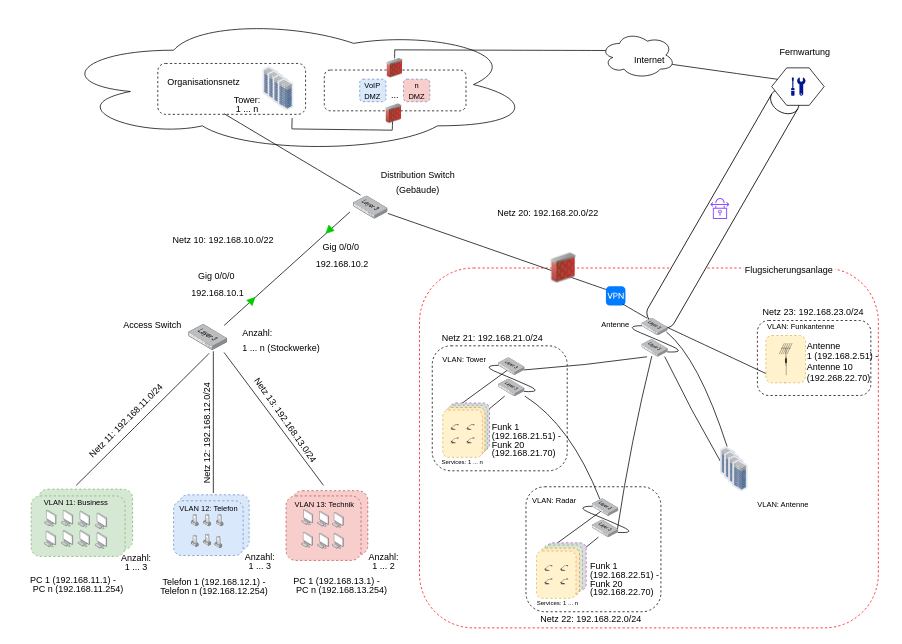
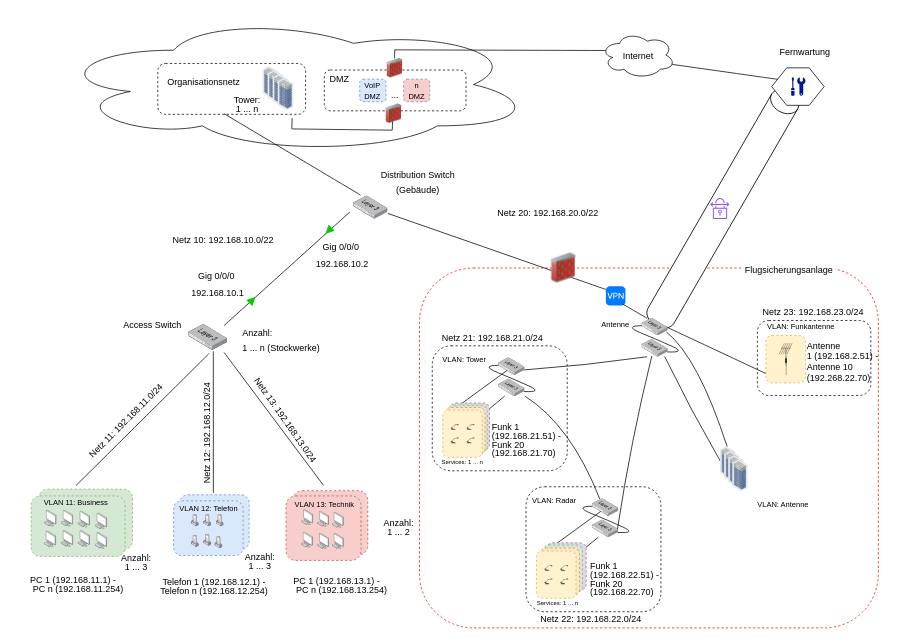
node "Internet": moved (650, 59) -> (638, 55)
node "DMZ": added
node "Anzahl: 1 ... 2": moved (384, 561) -> (399, 527)
